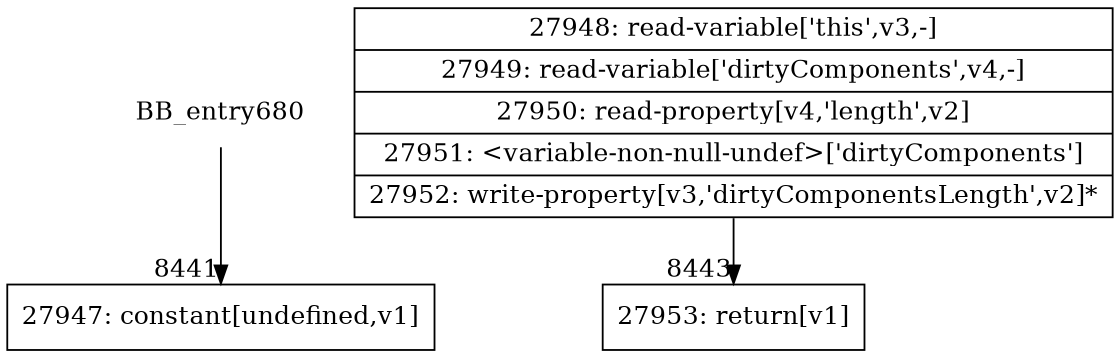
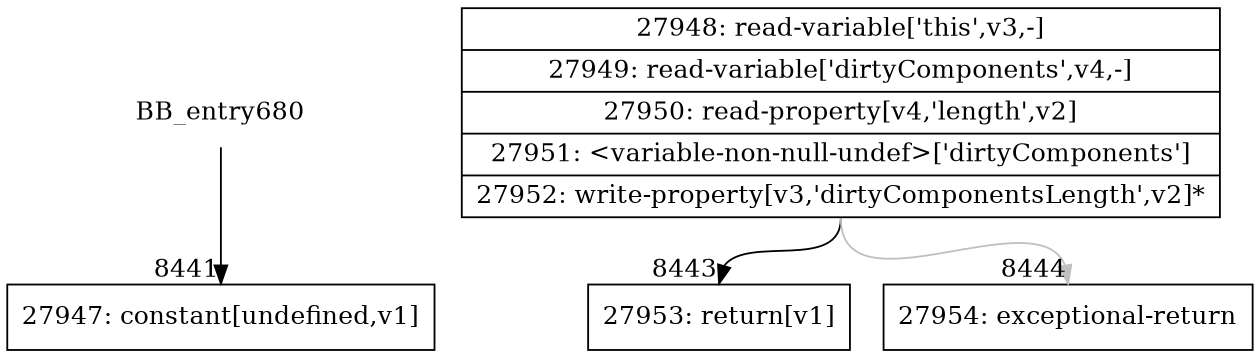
node "27954: exceptional-return": added
